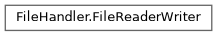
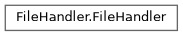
node "FileHandler.FileReaderWriter": label "FileHandler.FileReaderWriter" -> "FileHandler.FileHandler"
